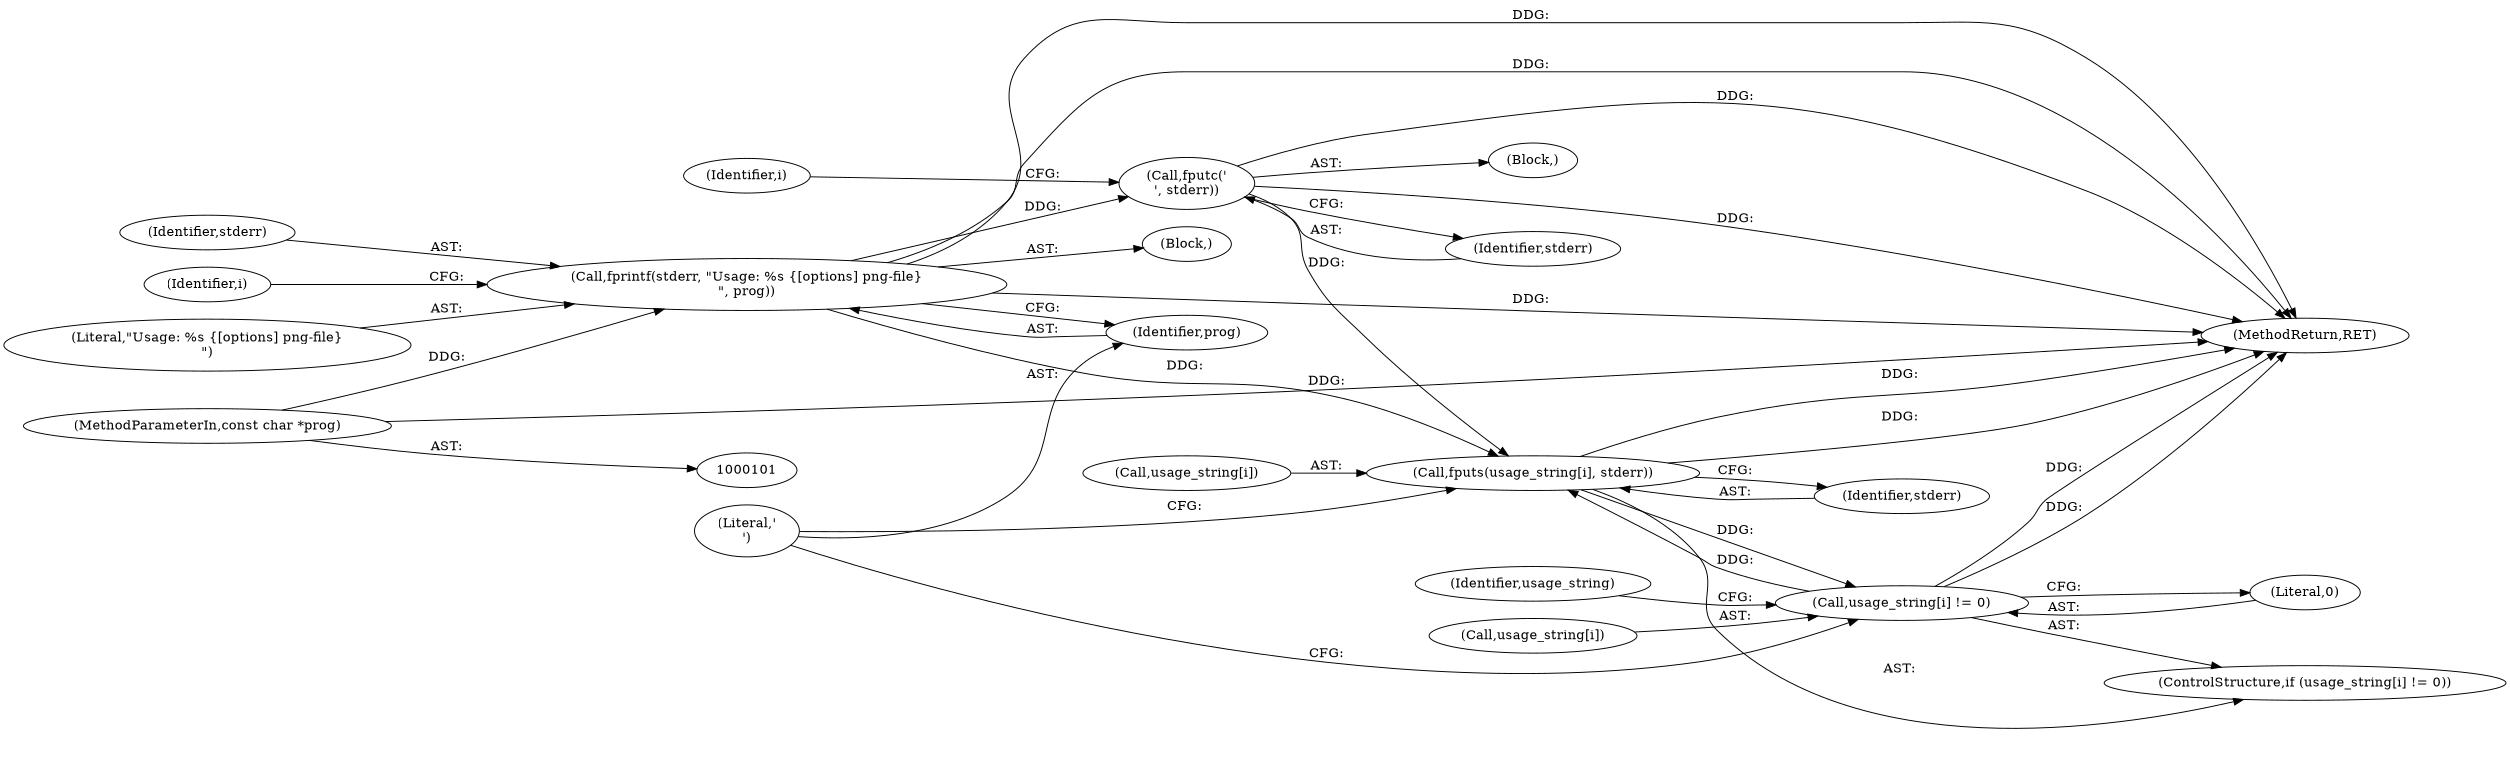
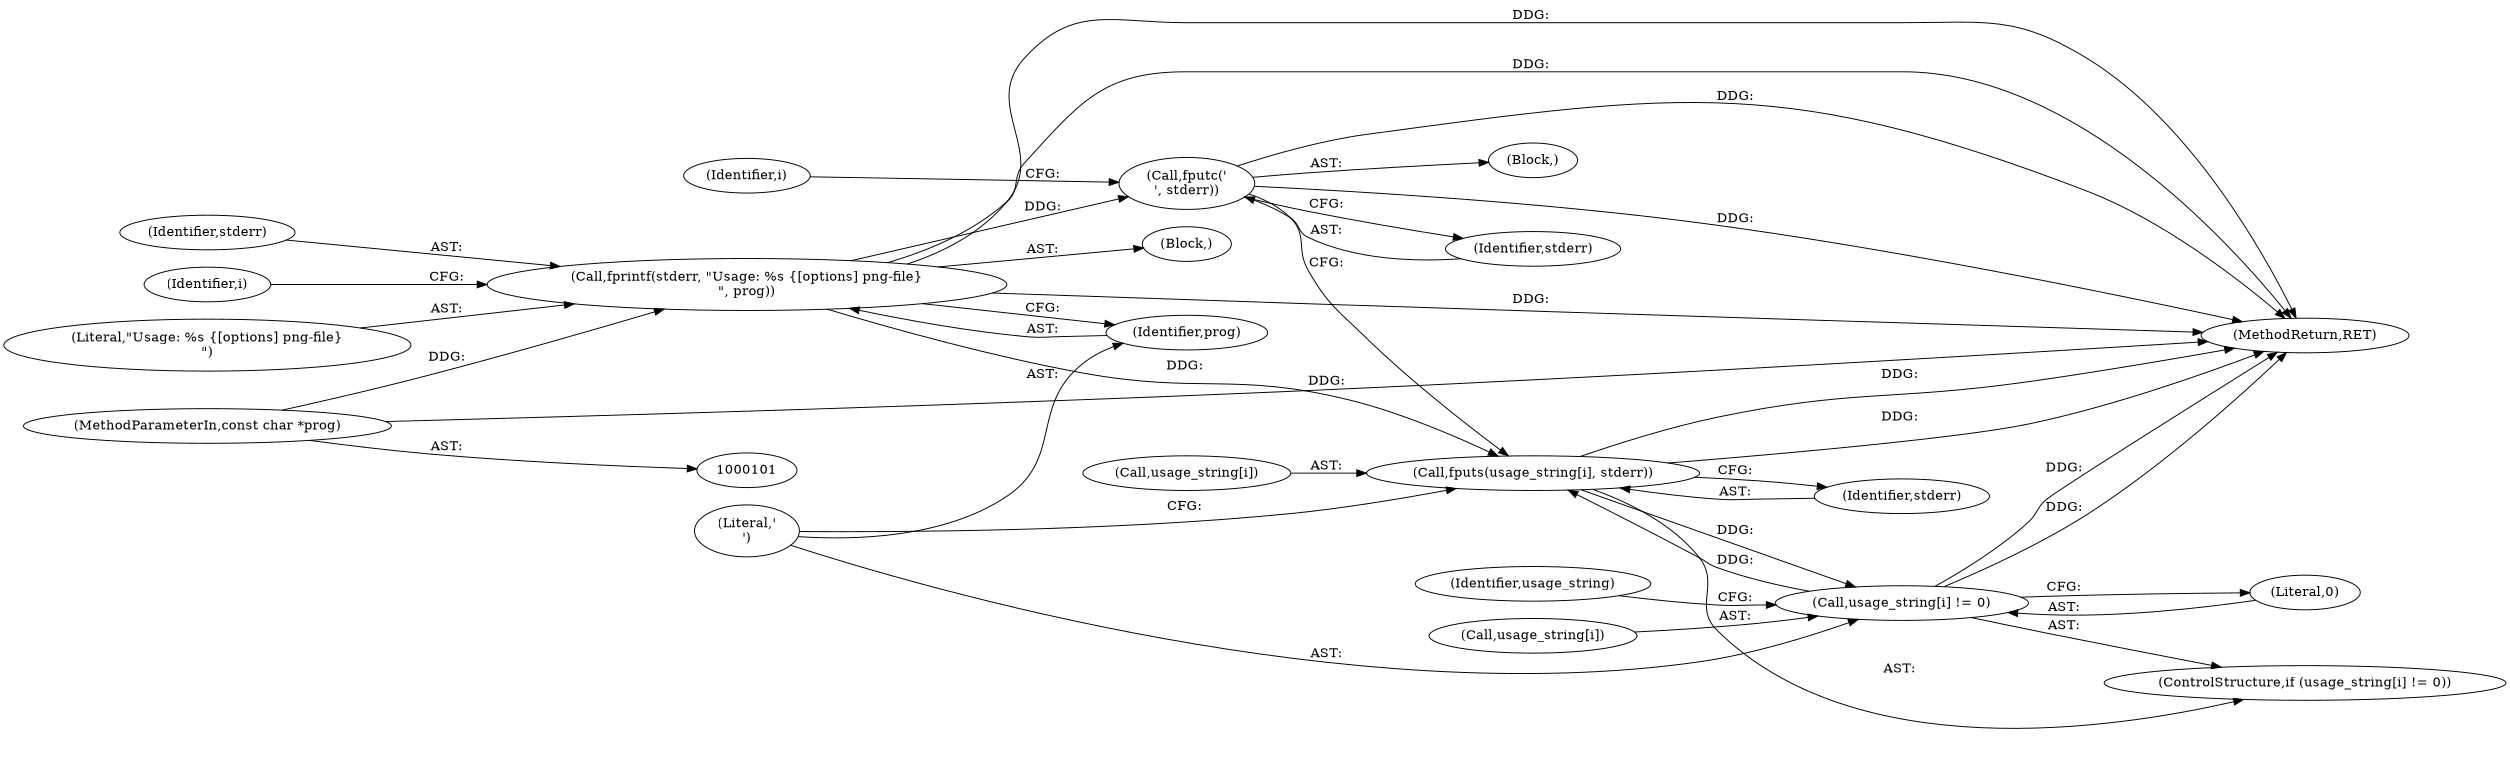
edge "(Call,fputc(' ', stderr))" -> "(Call,fputs(usage_string[i], stderr))": label "DDG: " -> "CFG: "
edge "(Literal,' ')" -> "(Call,usage_string[i] != 0)": label "CFG: " -> "AST: "
